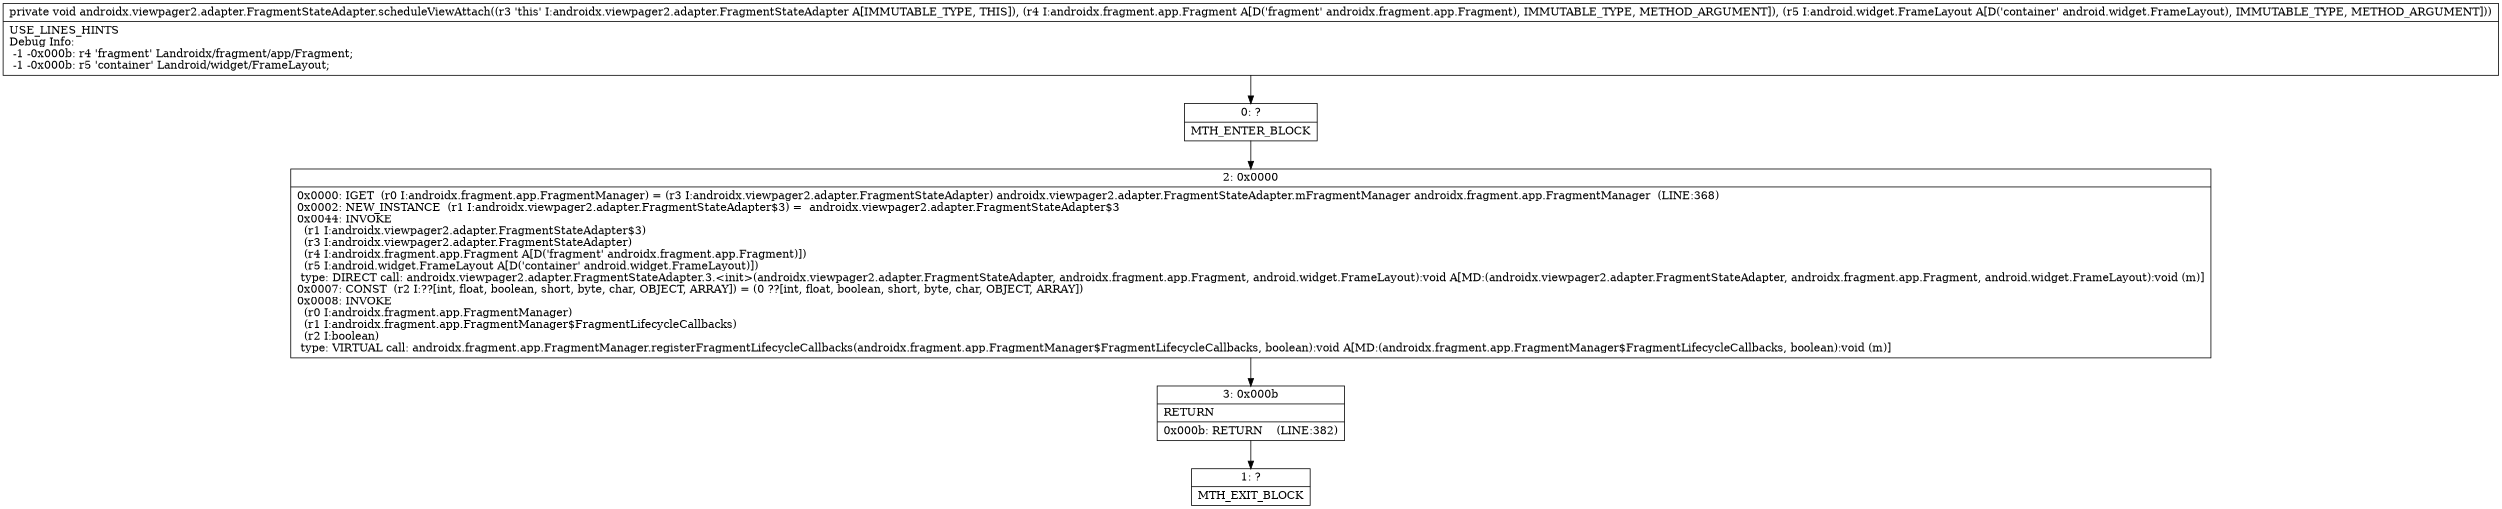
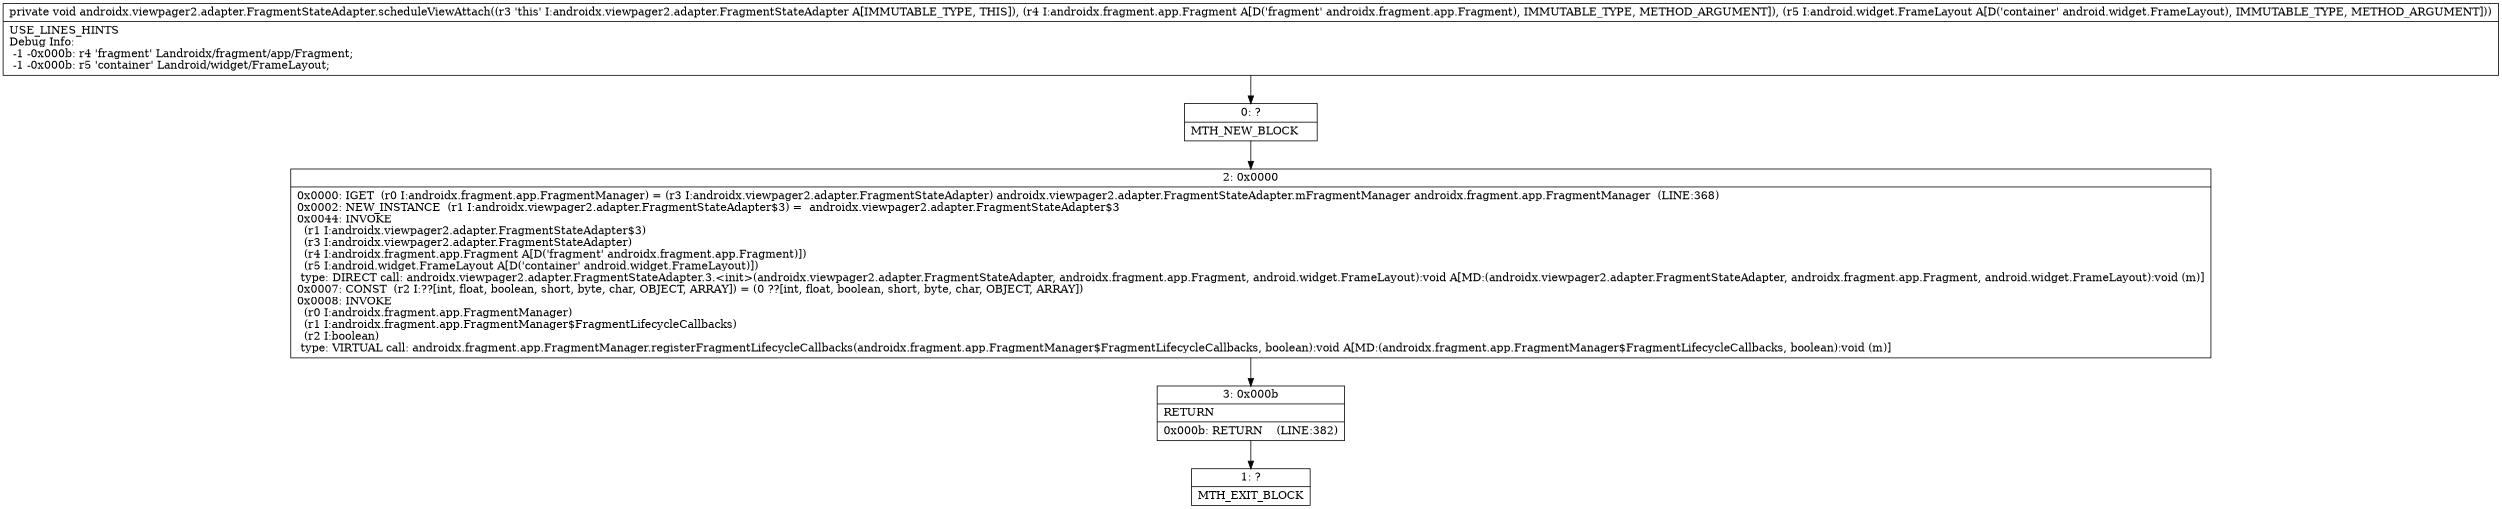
node "0: ?": text "MTH_ENTER_BLOCK" -> "MTH_NEW_BLOCK"
